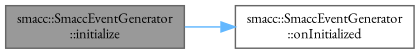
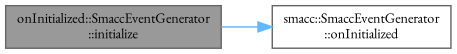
node "smacc::SmaccEventGenerator ::initialize": label "smacc::SmaccEventGenerator ::initialize" -> "onInitialized::SmaccEventGenerator ::initialize"
